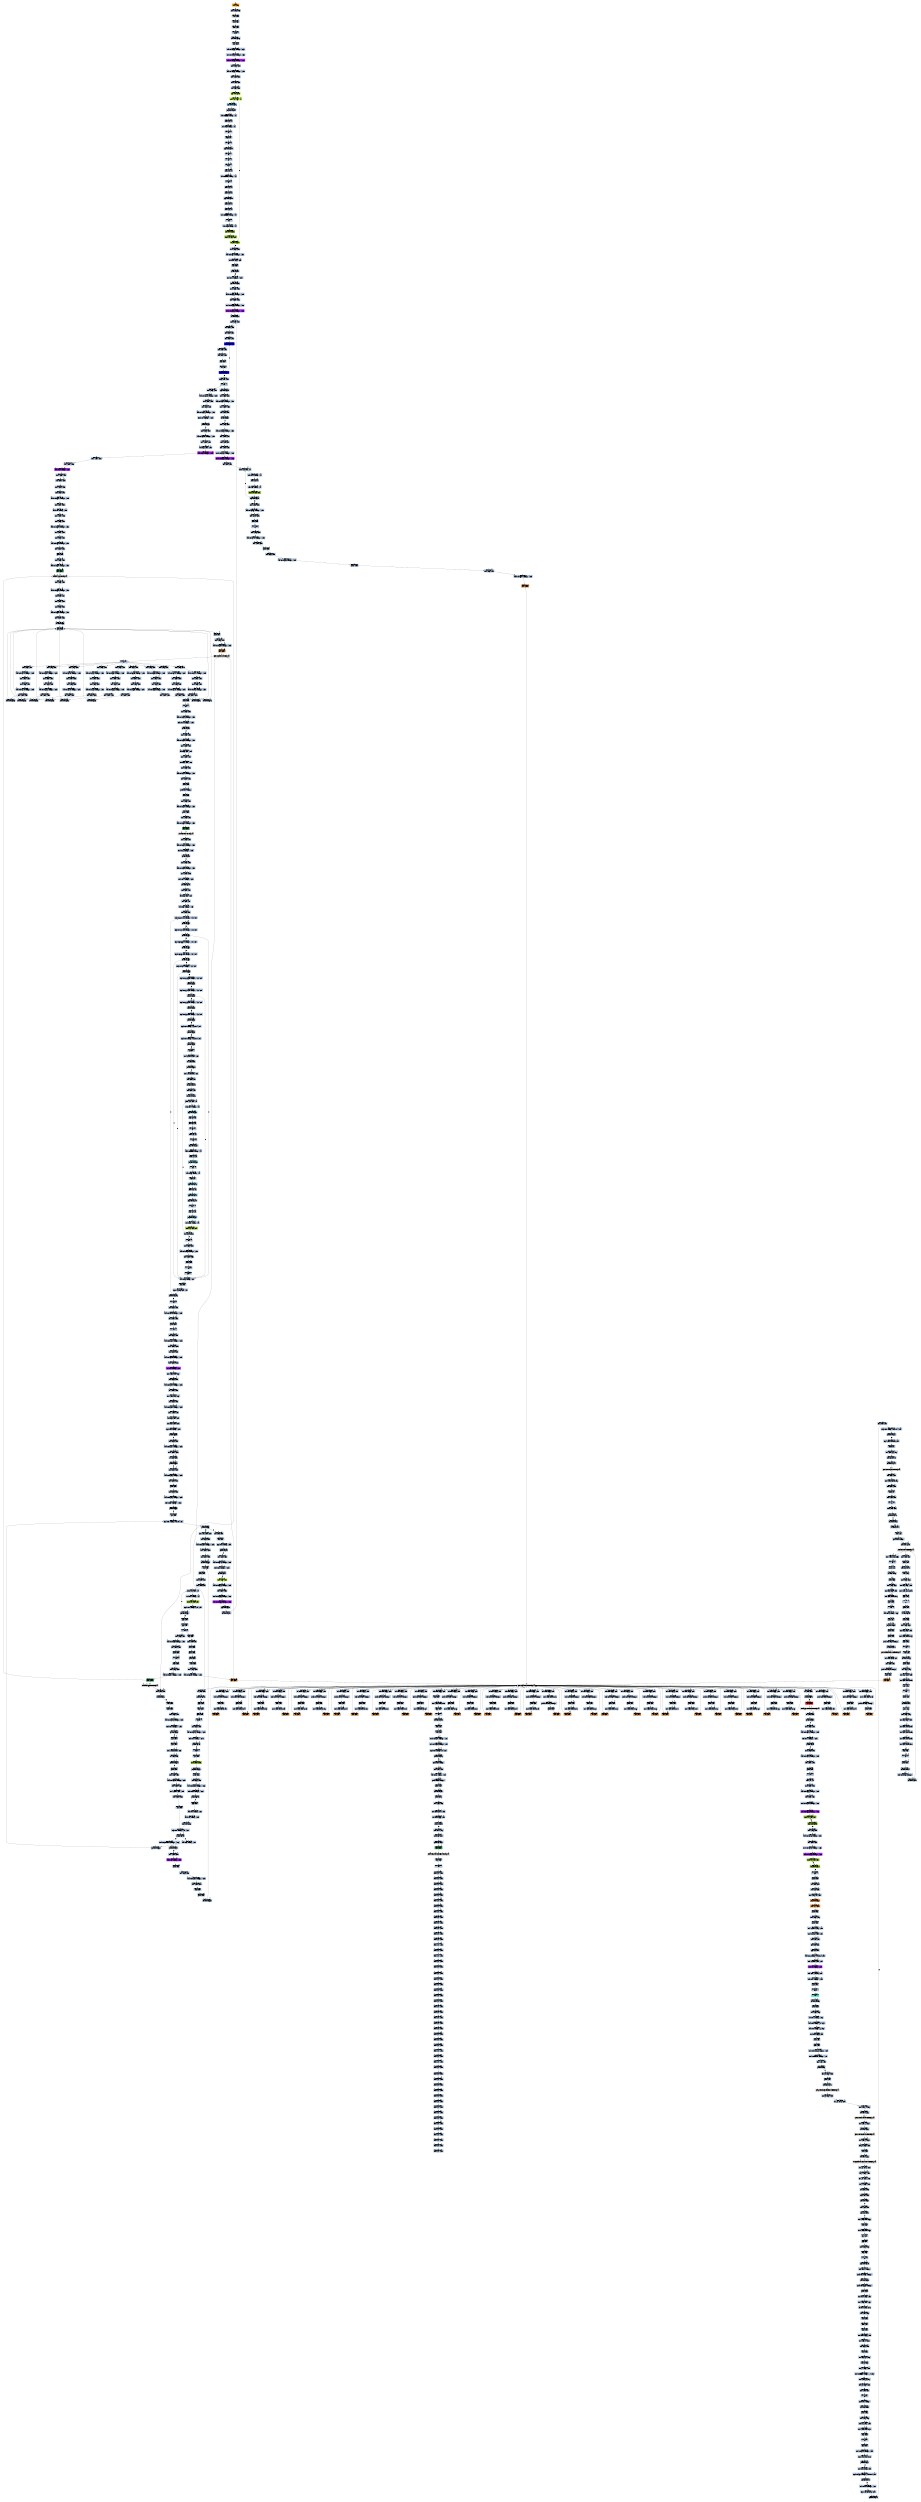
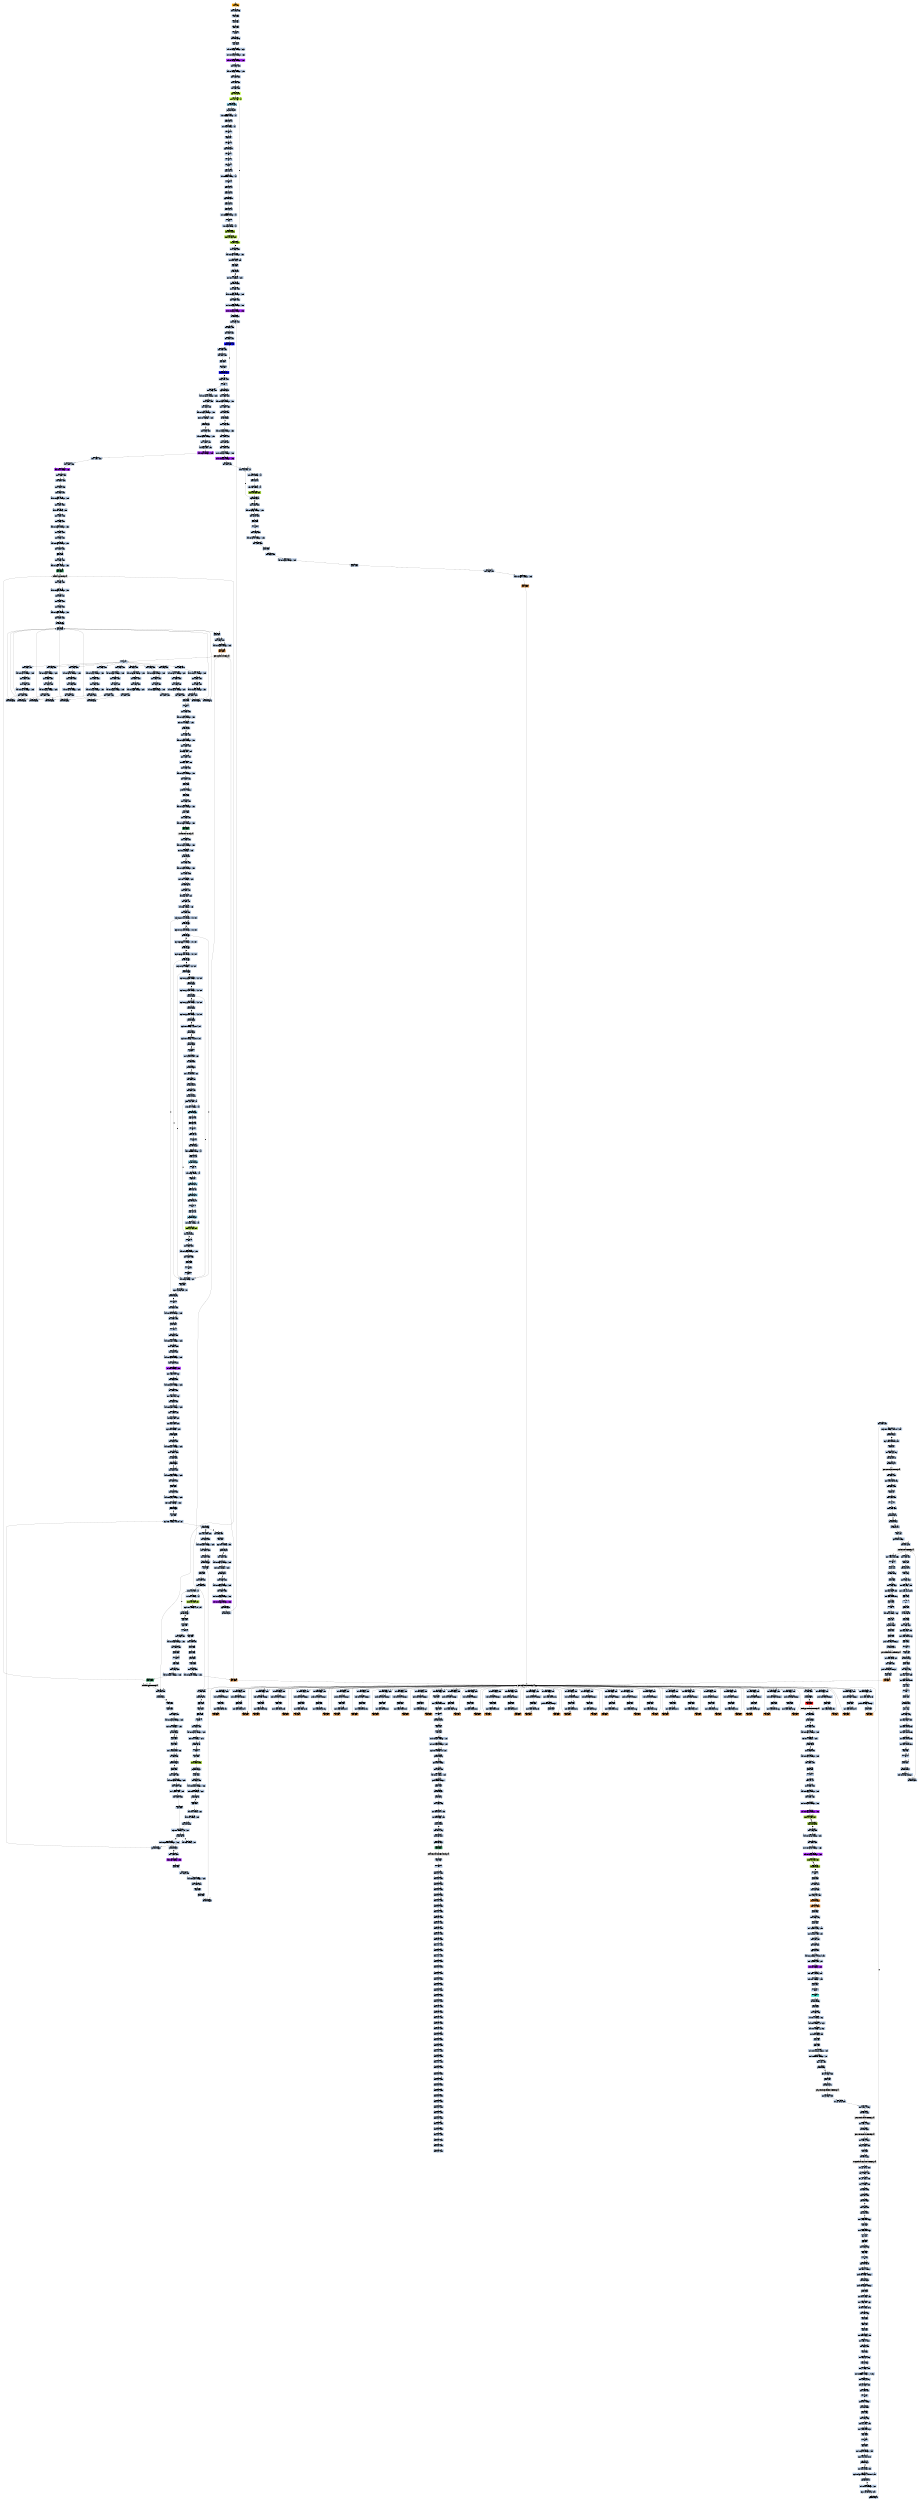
node "0x004267f7 movl %ebp, %edx": fillcolor olivedrab1 -> lightsteelblue
